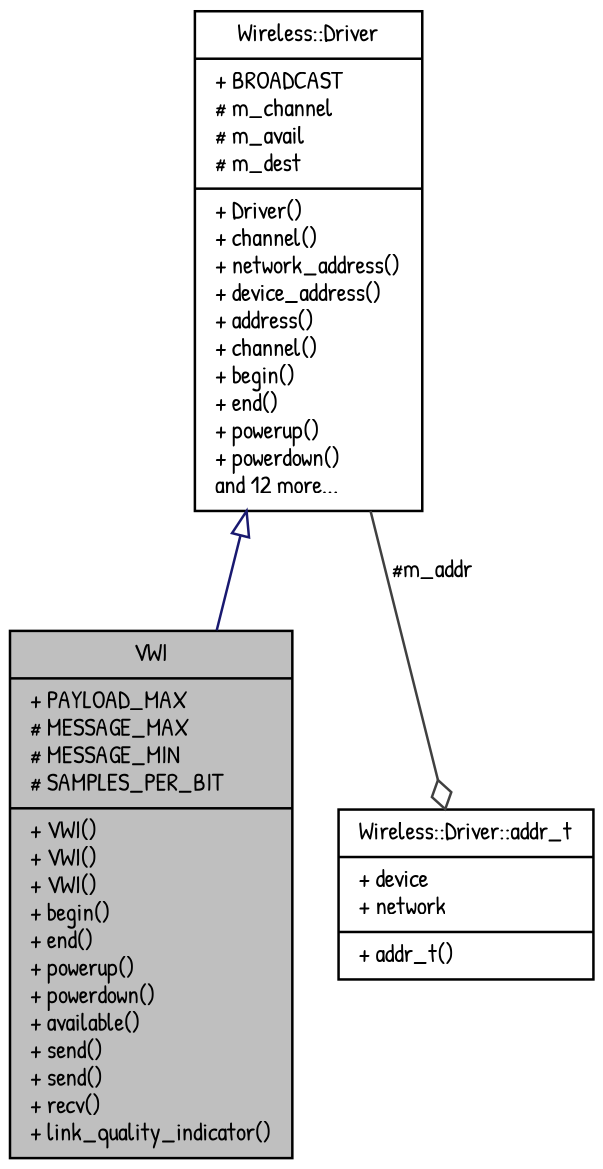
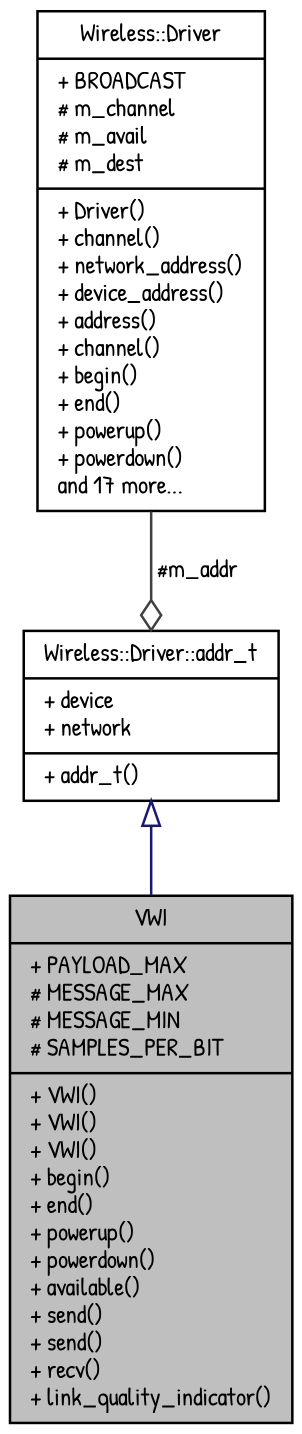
node "Wireless::Driver": text "and 12 more..." -> "and 17 more..."
edge "VWI" -> "Wireless::Driver": now "VWI" -> "Wireless::Driver::addr_t"
